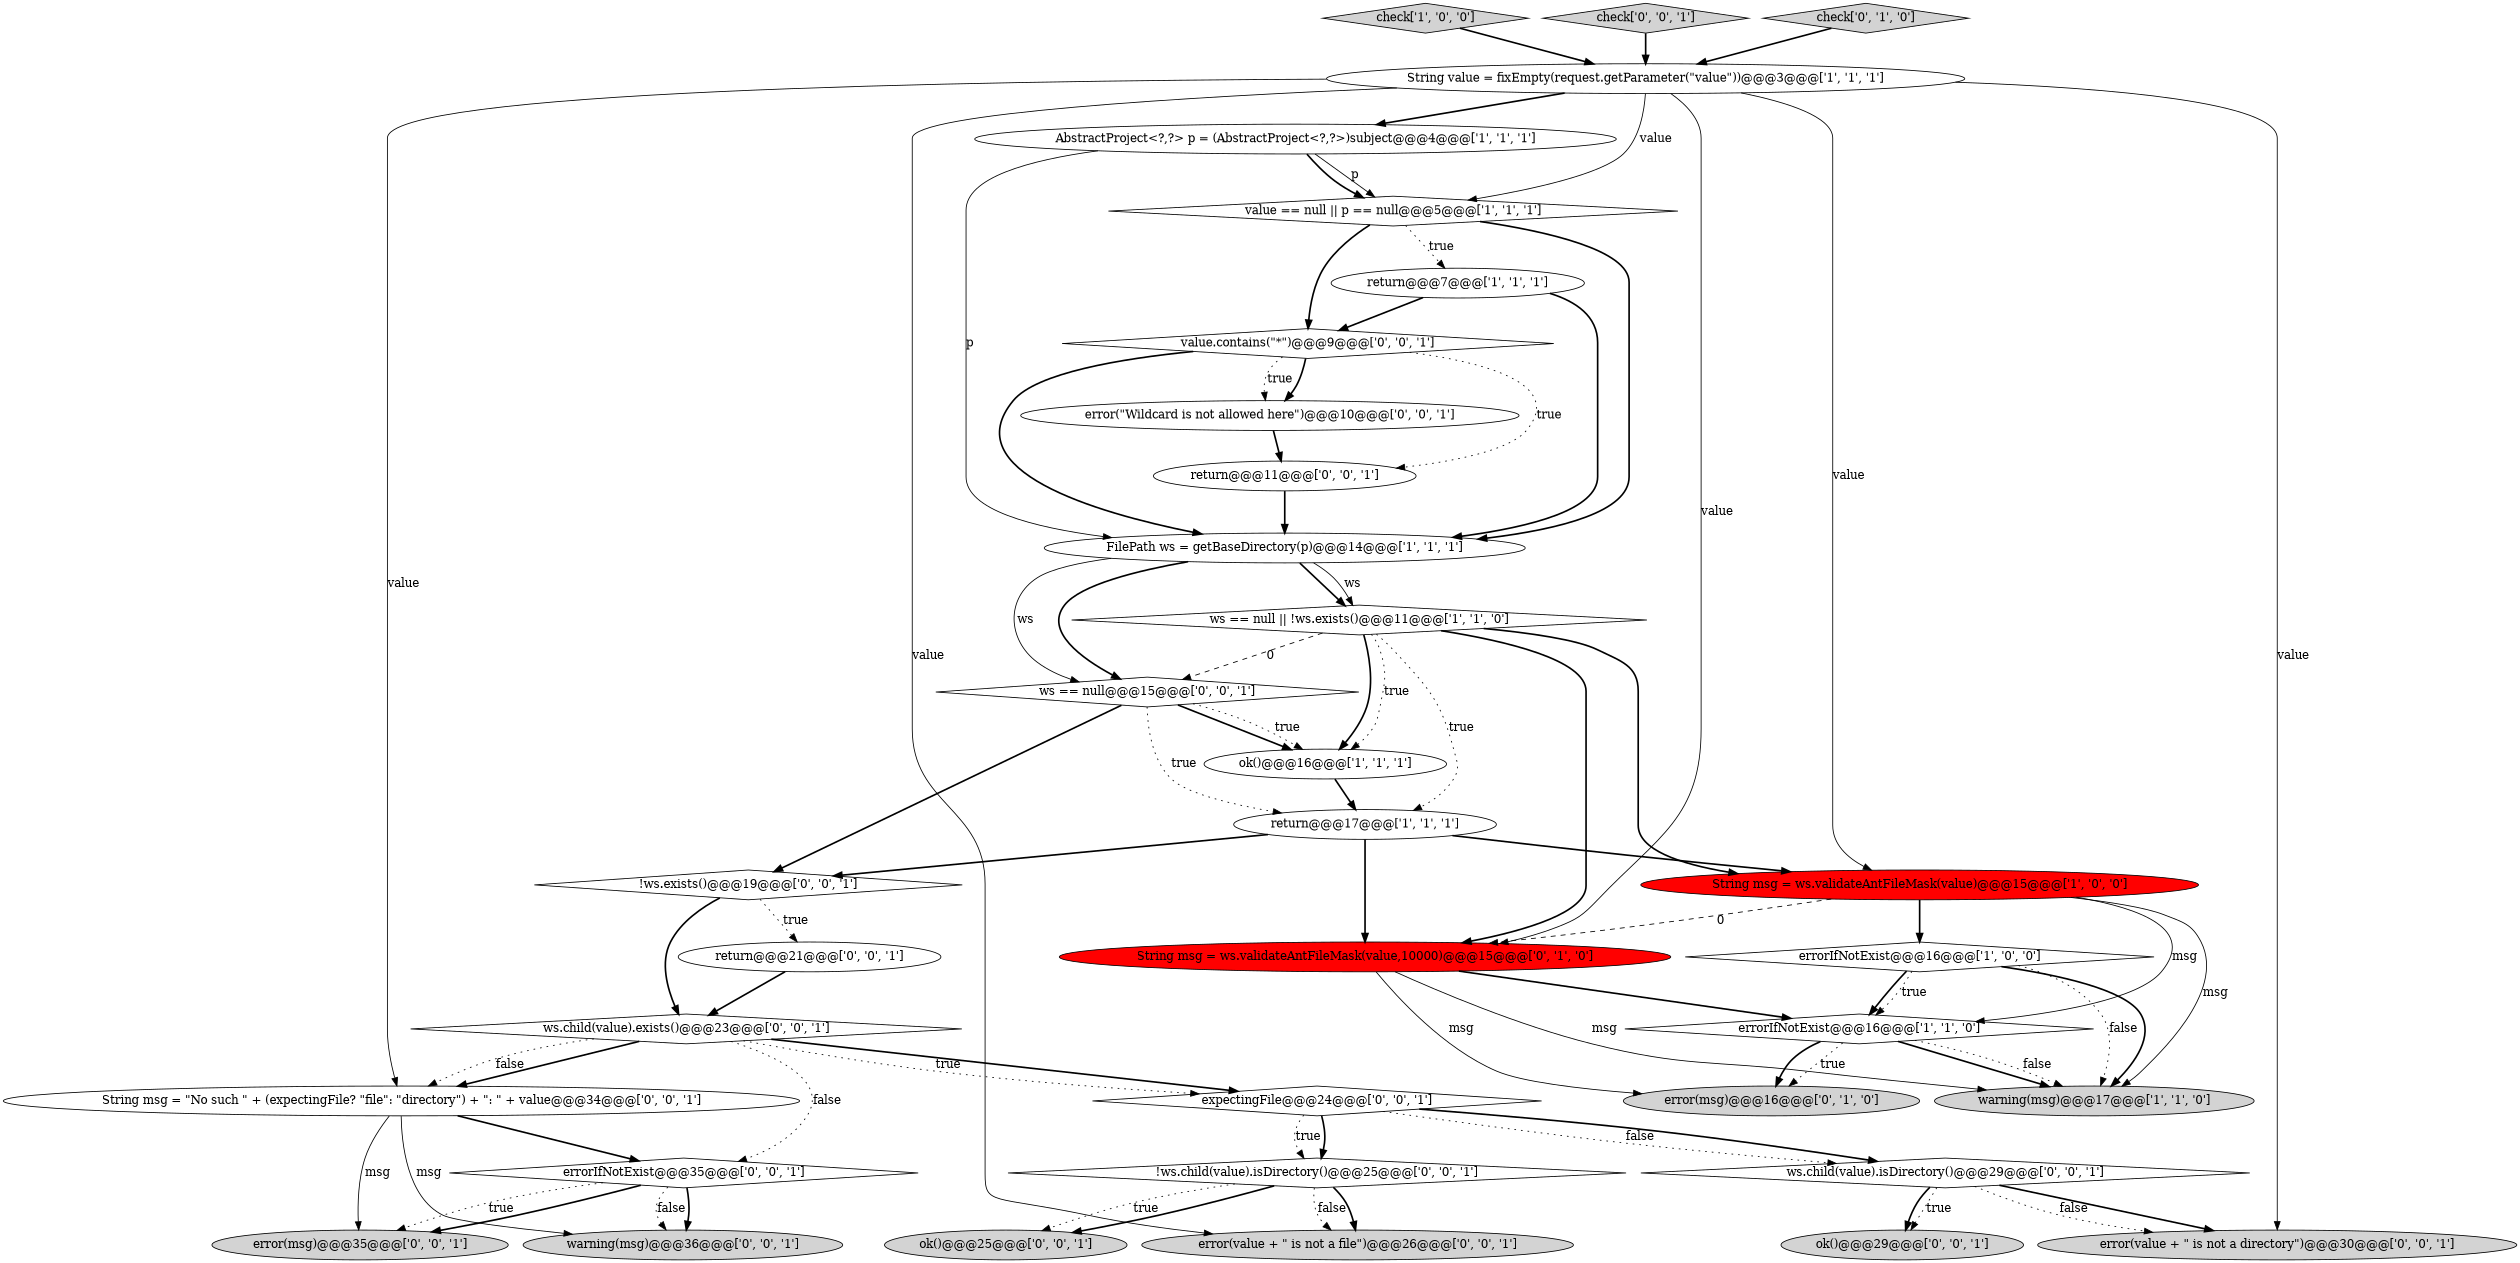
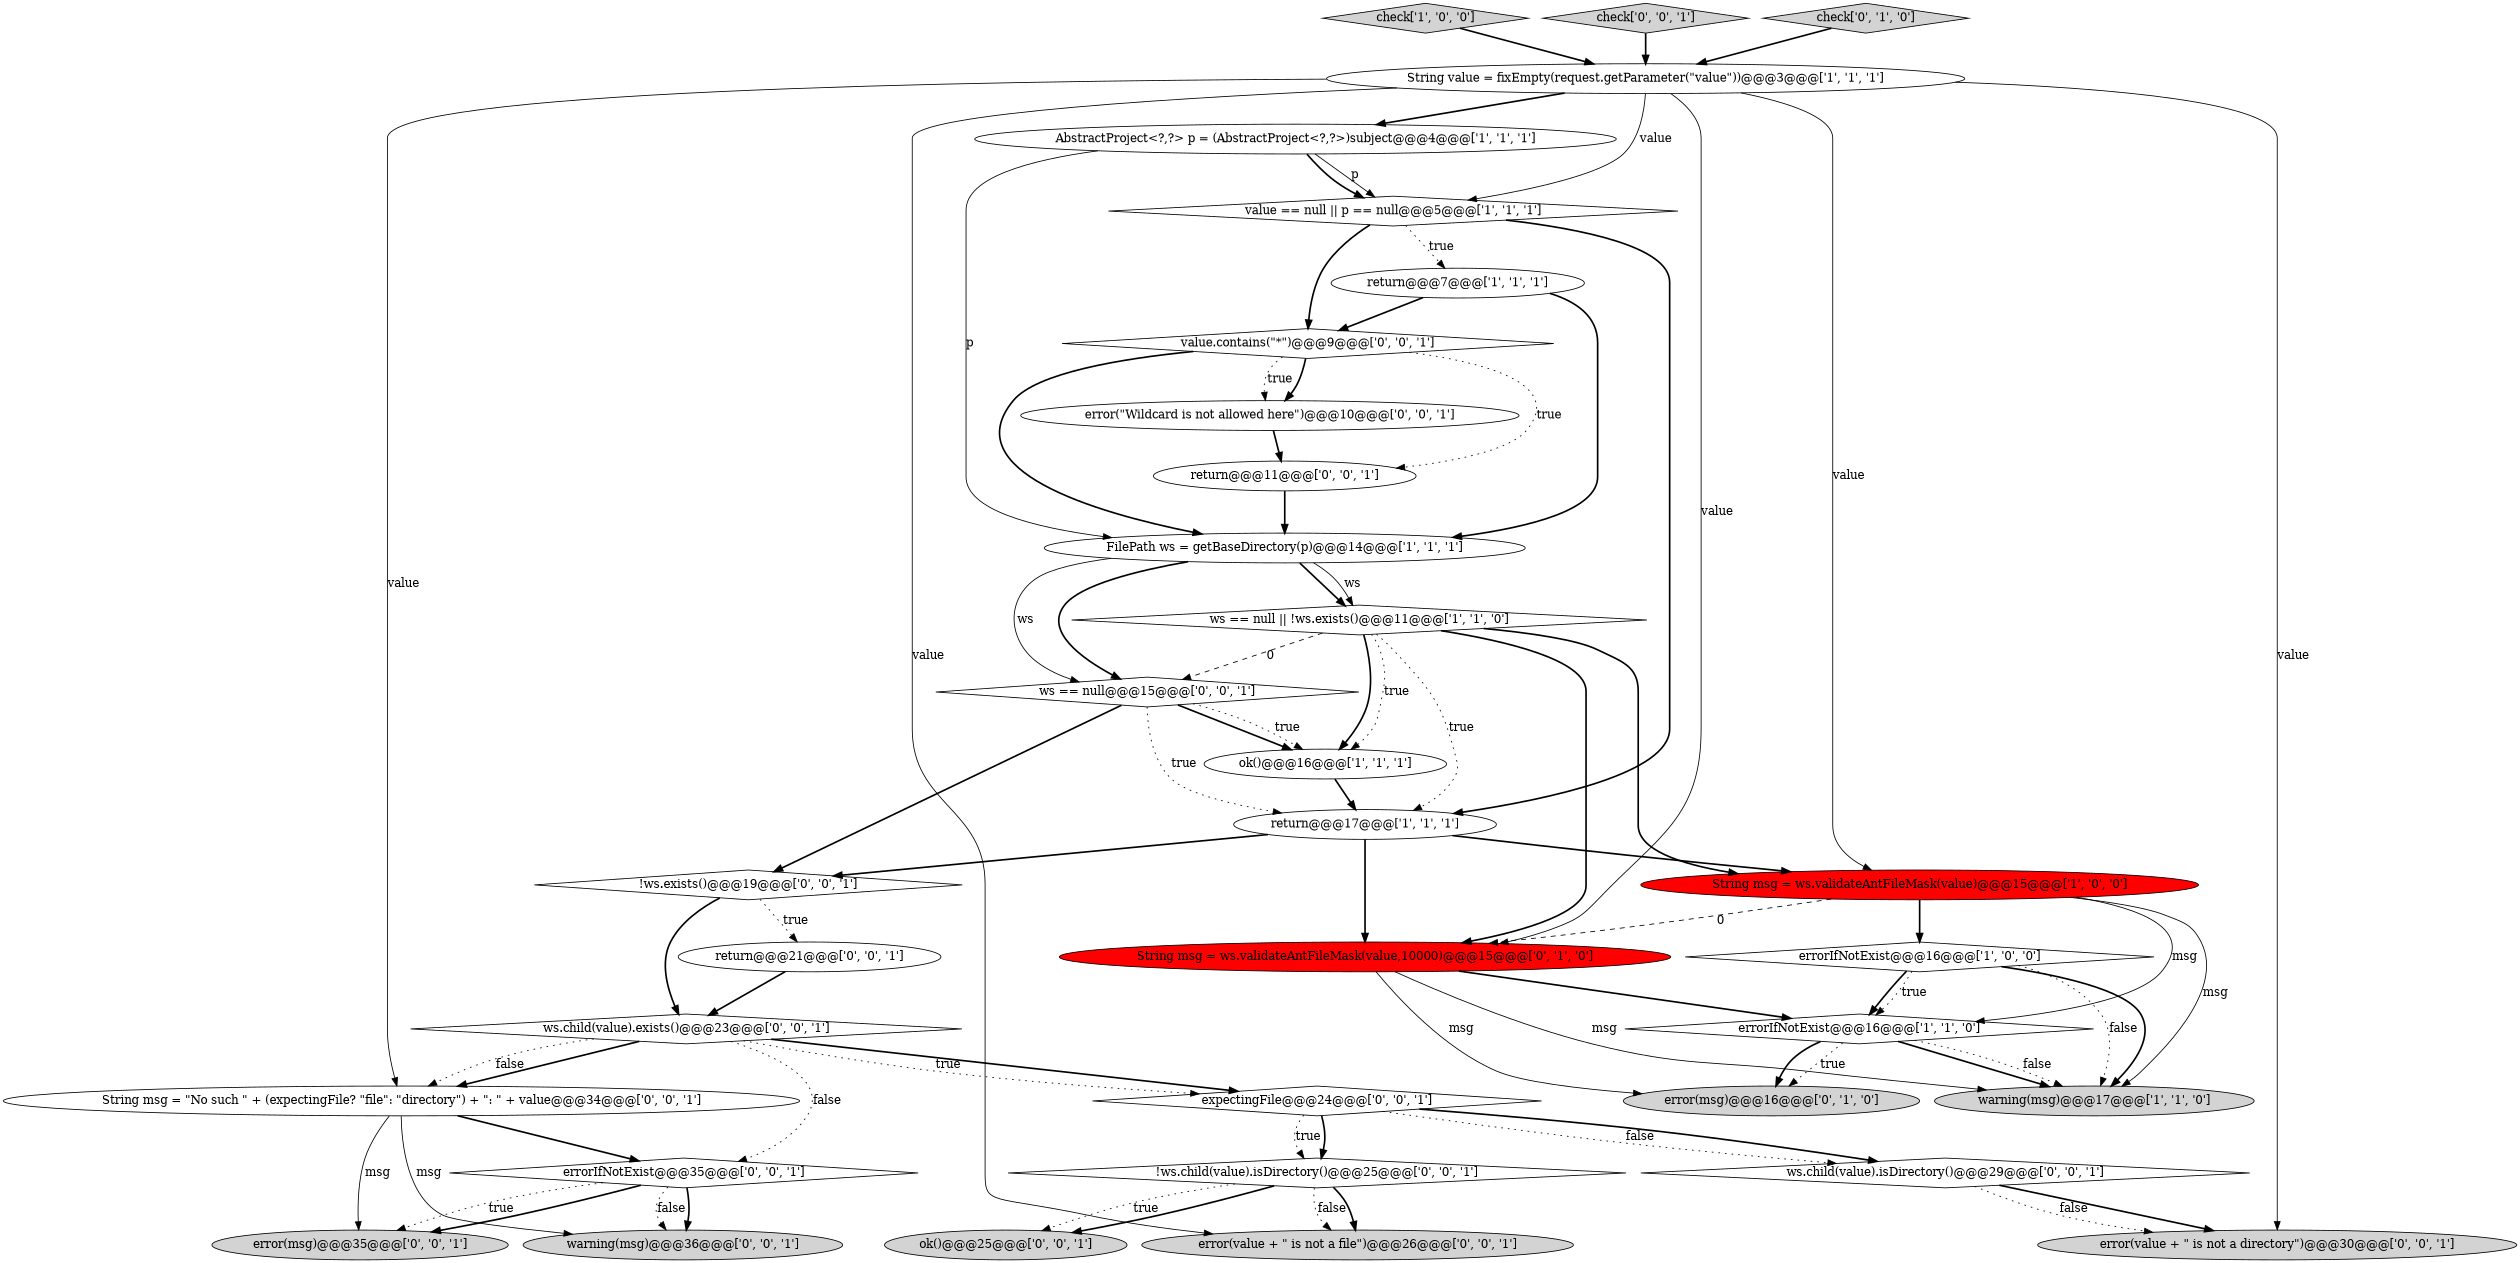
edge "value == null || p == null@@@5@@@['1', '1', '1']" -> "FilePath ws = getBaseDirectory(p)@@@14@@@['1', '1', '1']": now "value == null || p == null@@@5@@@['1', '1', '1']" -> "return@@@17@@@['1', '1', '1']"
node "ok()@@@29@@@['0', '0', '1']": removed
